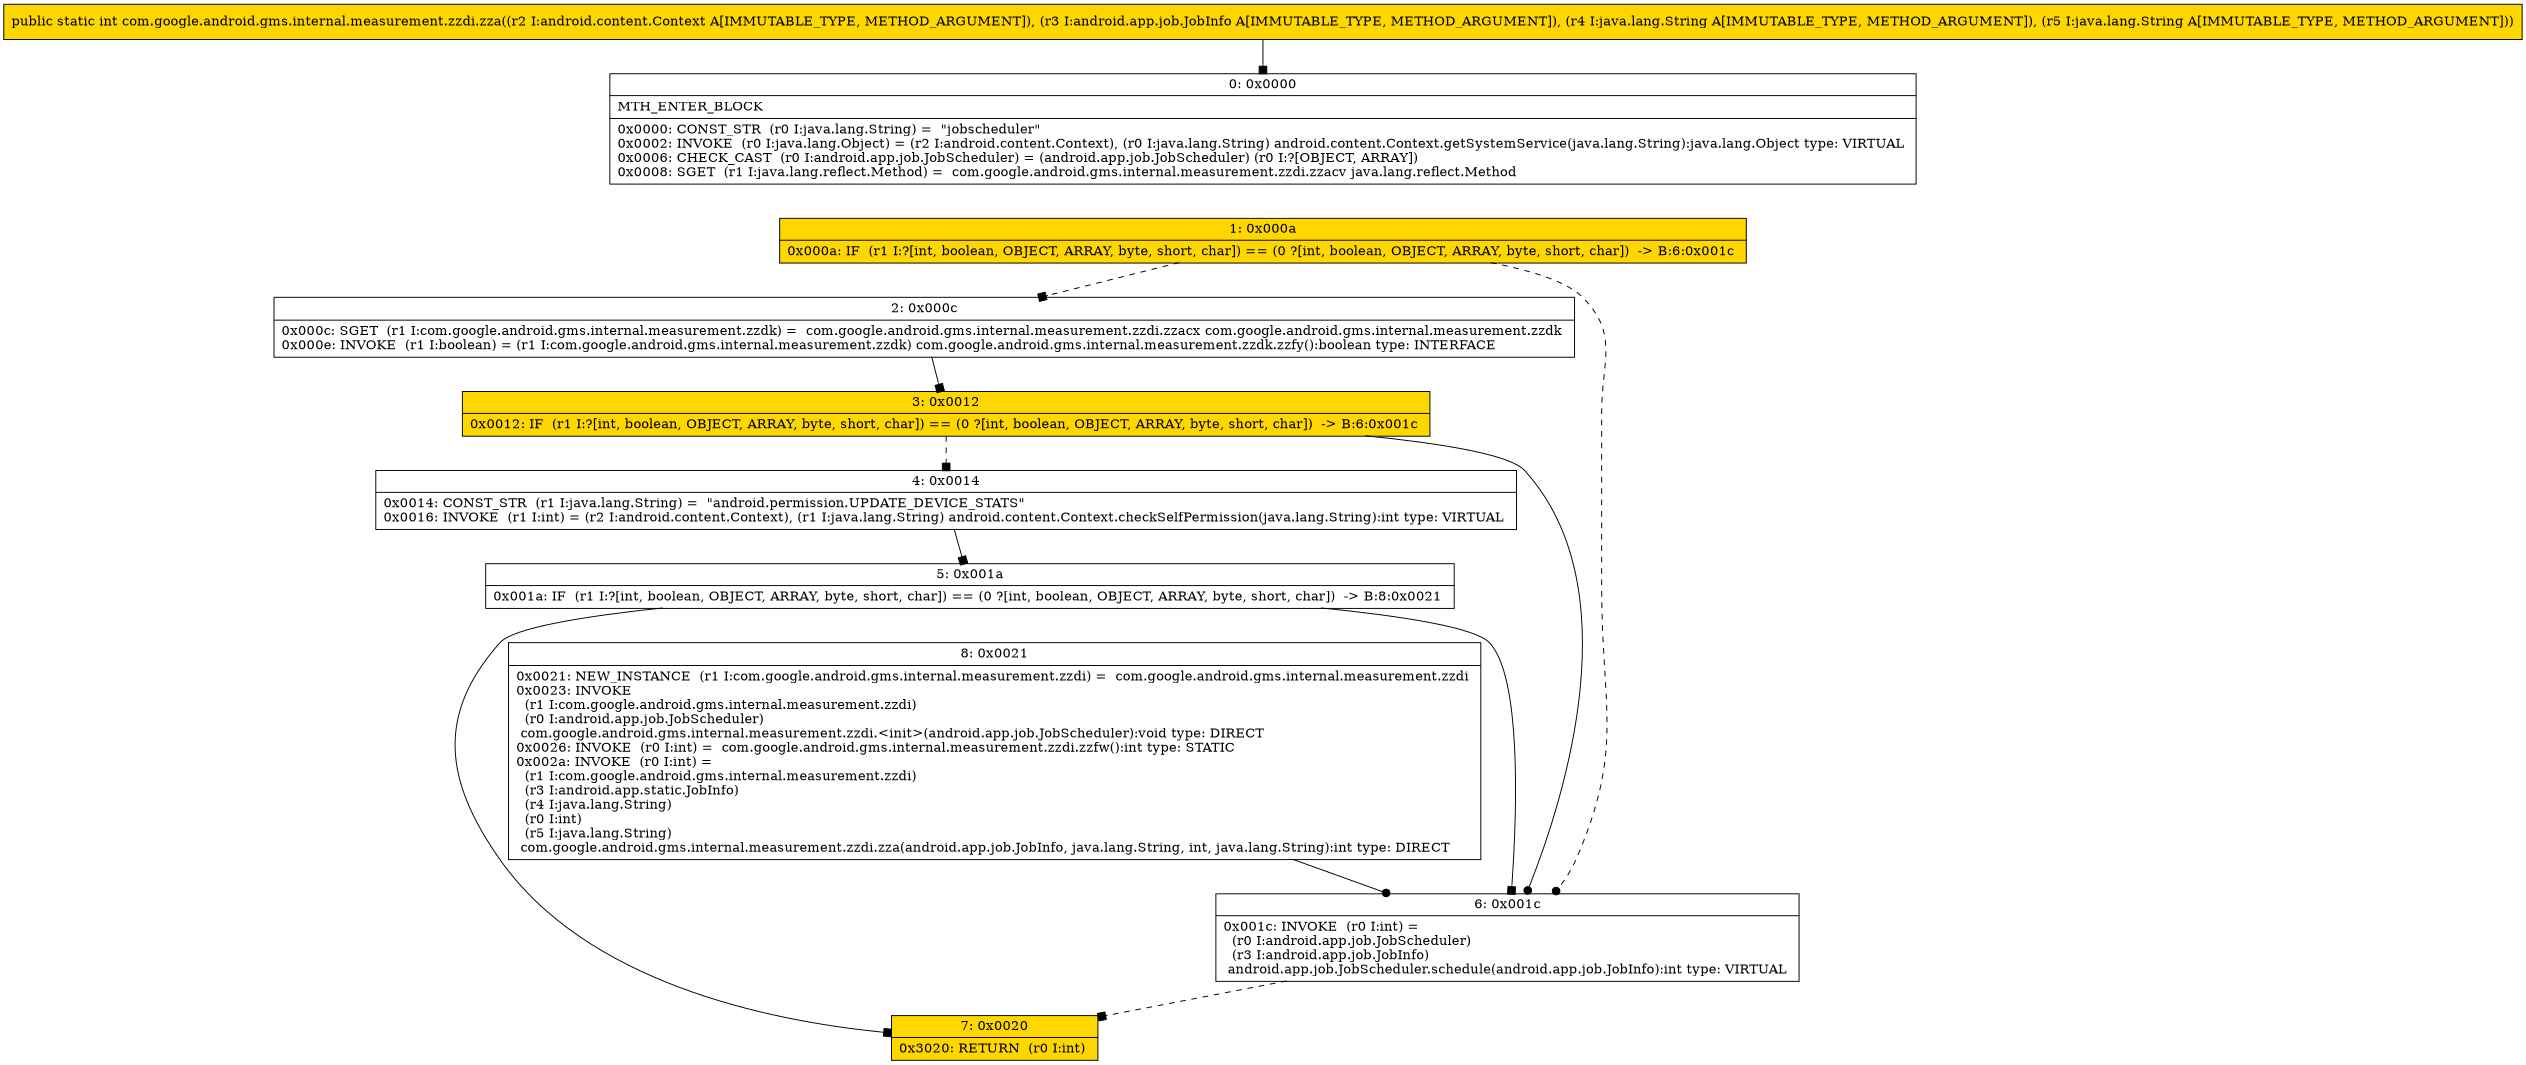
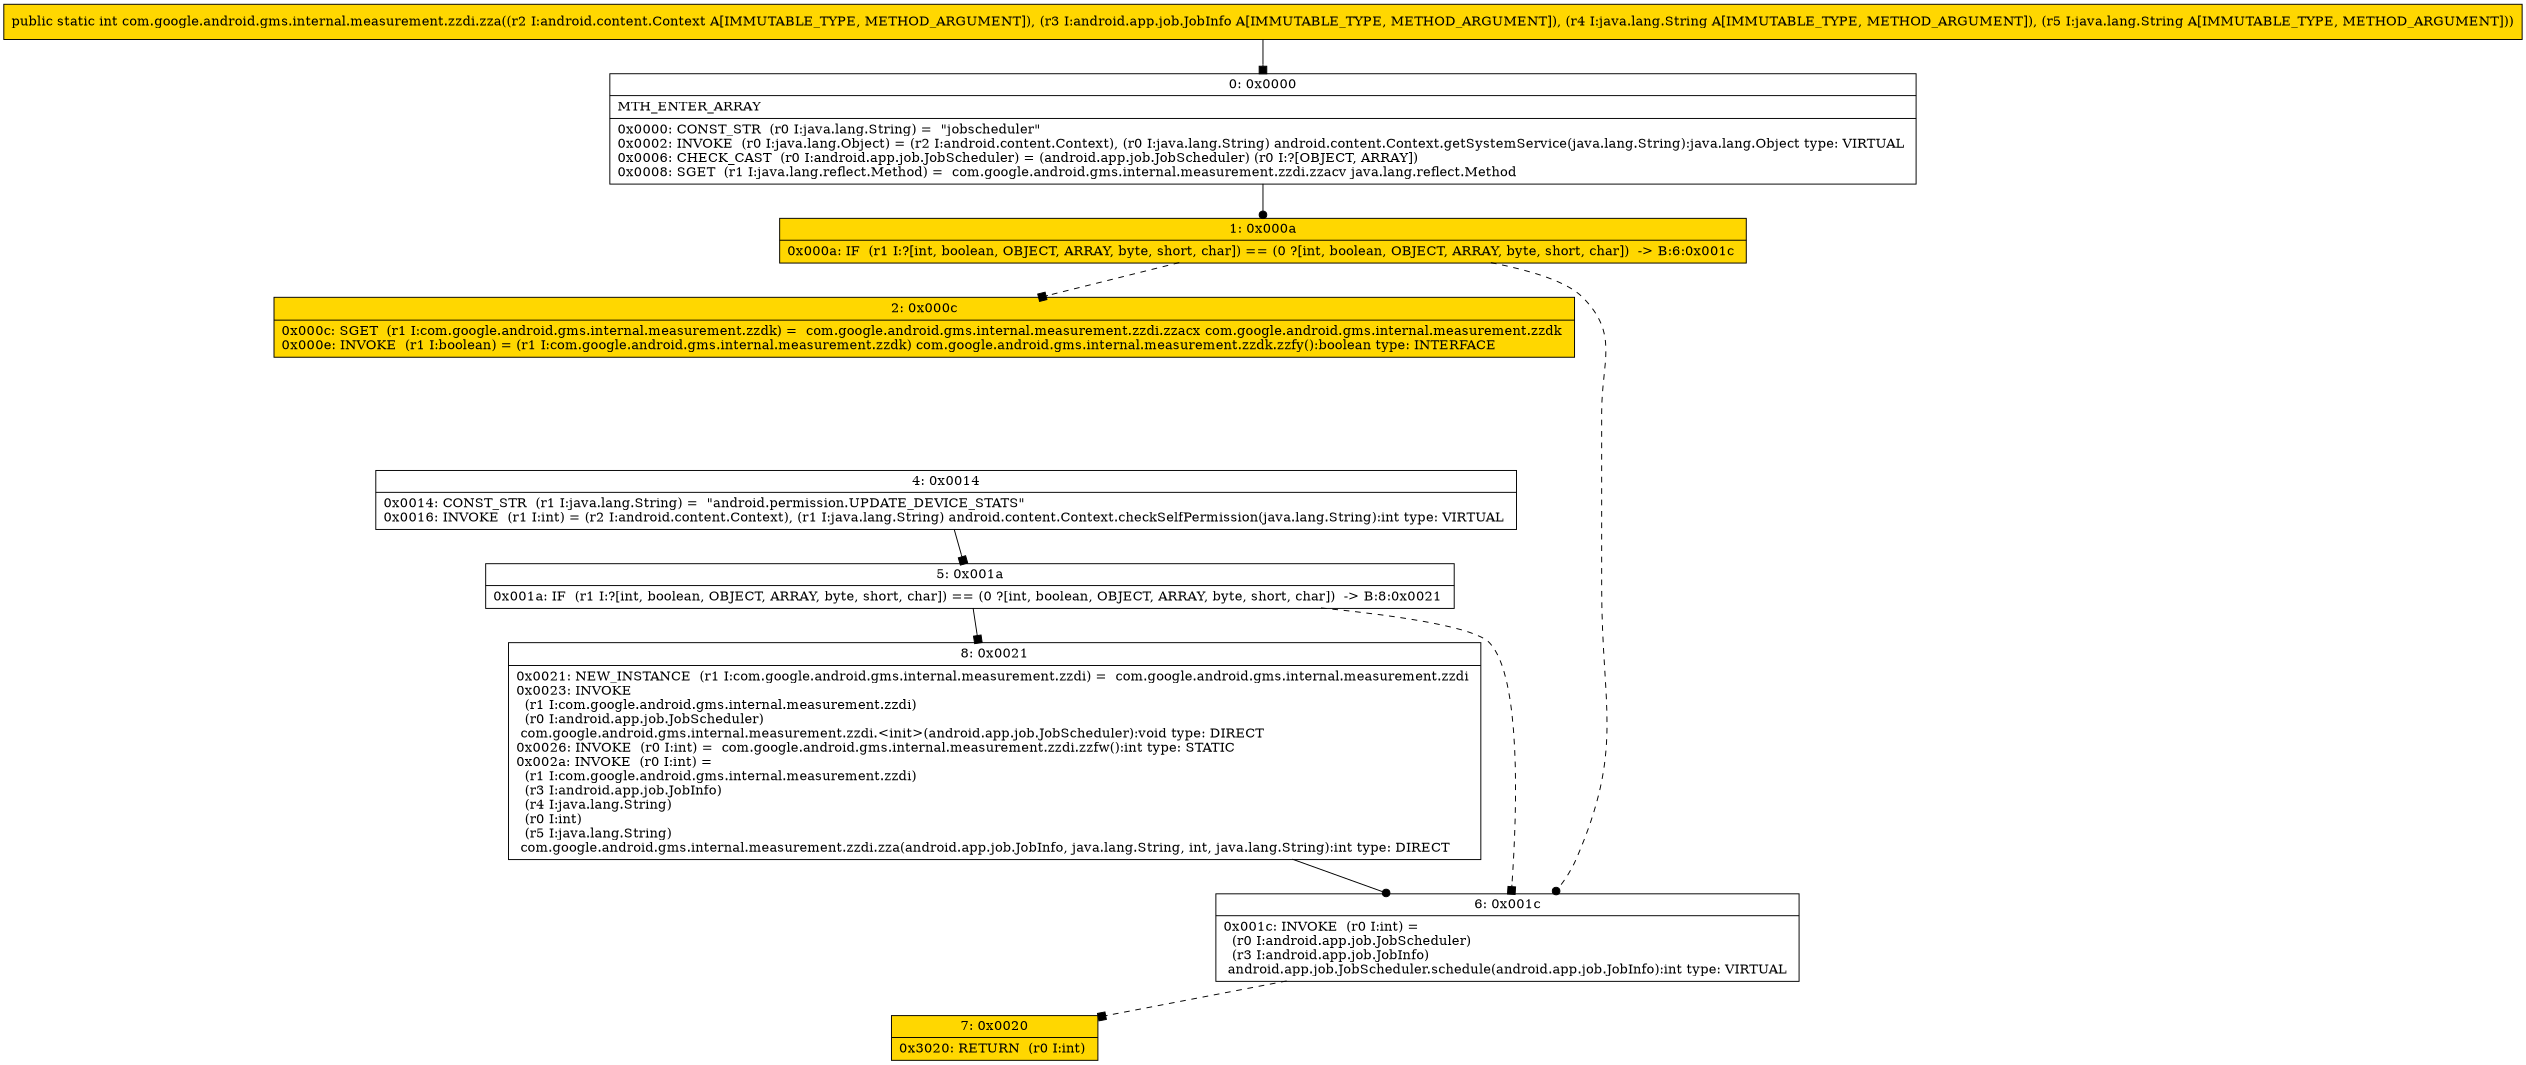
node "0: 0x0000": text "MTH_ENTER_BLOCK" -> "MTH_ENTER_ARRAY"
edge "0: 0x0000" -> "1: 0x000a": added
node "2: 0x000c": fillcolor white -> gold
node "3: 0x0012": removed
edge "5: 0x001a" -> "6: 0x001c": style solid -> dashed
node "8: 0x0021": text "(r3 I:android.app.static.JobInfo)" -> "(r3 I:android.app.job.JobInfo)"
edge "5: 0x001a" -> "7: 0x0020": now "5: 0x001a" -> "8: 0x0021"
